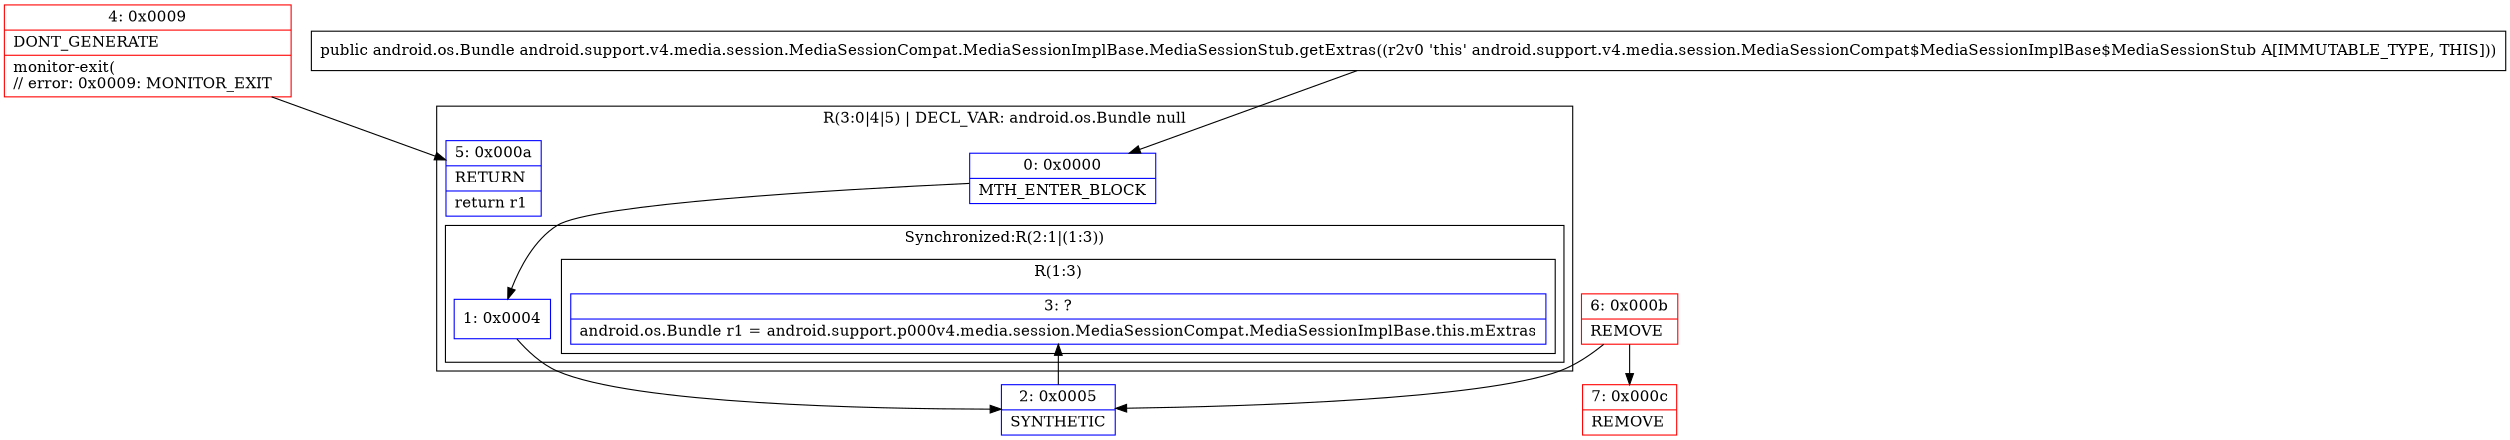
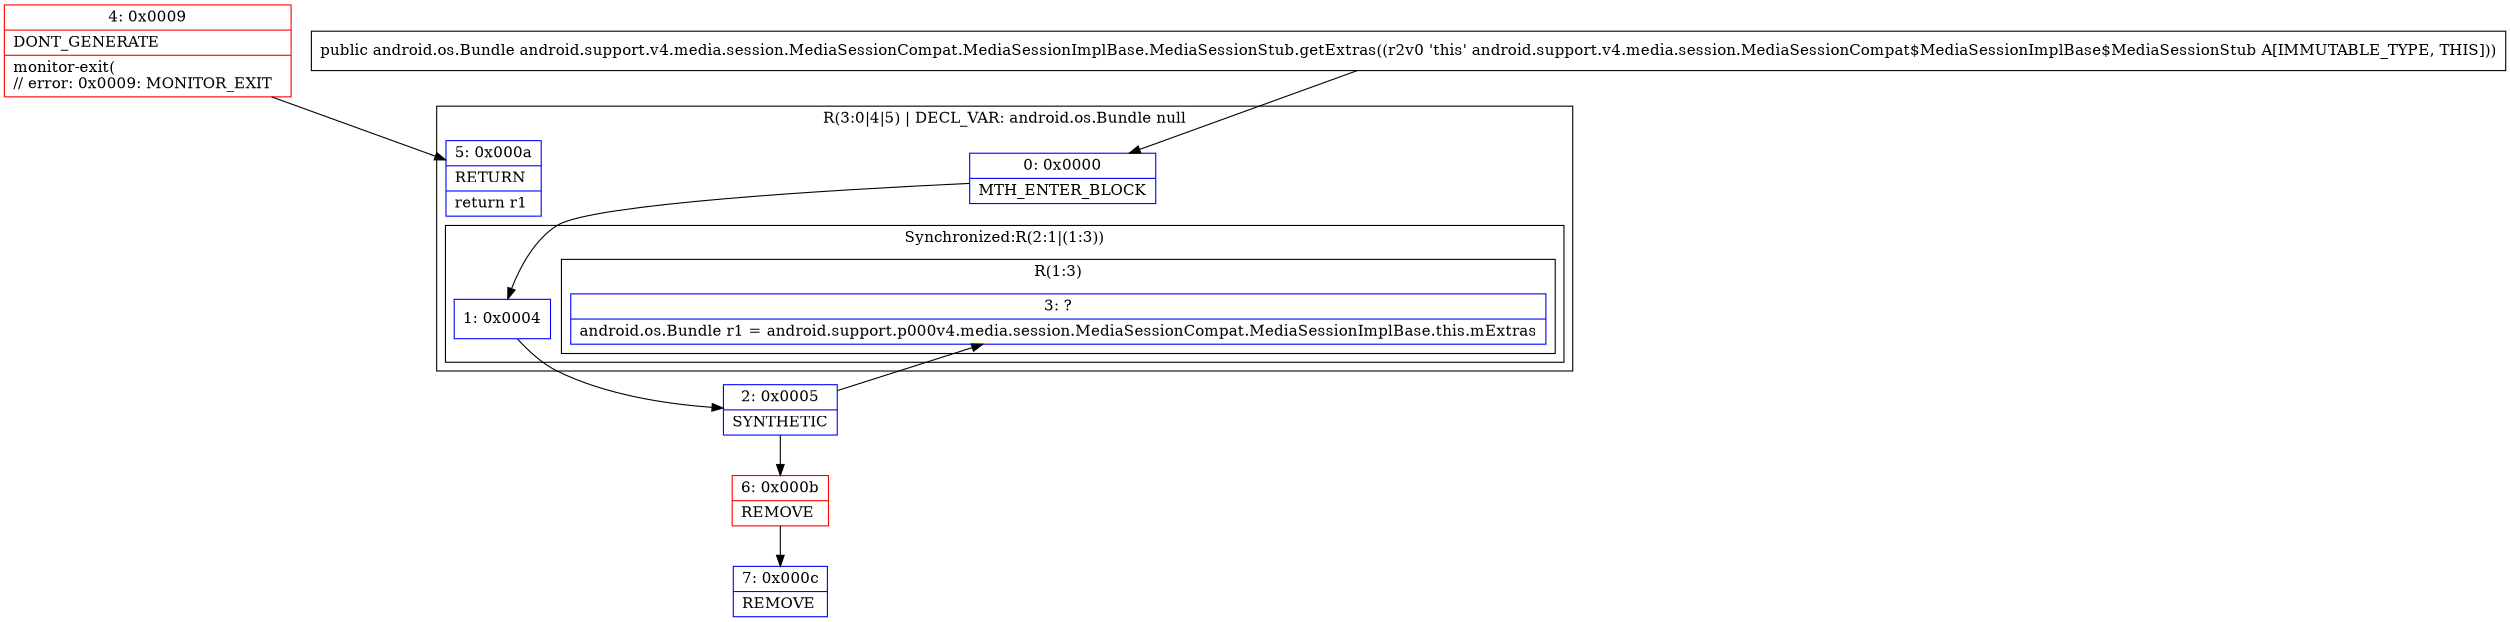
edge "6: 0x000b" -> "2: 0x0005": reversed
node "7: 0x000c": color red -> blue
